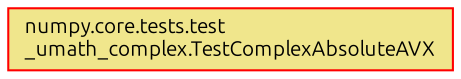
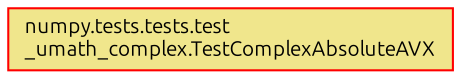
node "numpy.core.tests.test _umath_complex.TestComplexAbsoluteAVX": label "numpy.core.tests.test _umath_complex.TestComplexAbsoluteAVX" -> "numpy.tests.tests.test _umath_complex.TestComplexAbsoluteAVX"
